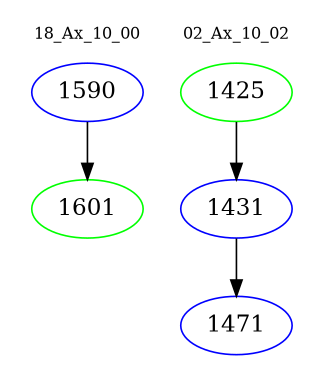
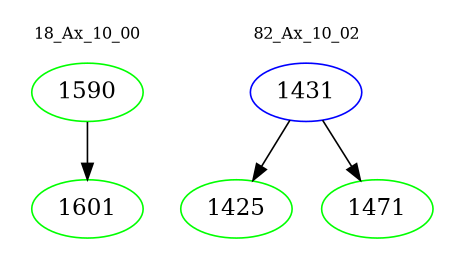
cluster "02_Ax_10_02": label "02_Ax_10_02" -> "82_Ax_10_02"
node "1590": color blue -> green
edge "1425" -> "1431": reversed
node "1471": color blue -> green
